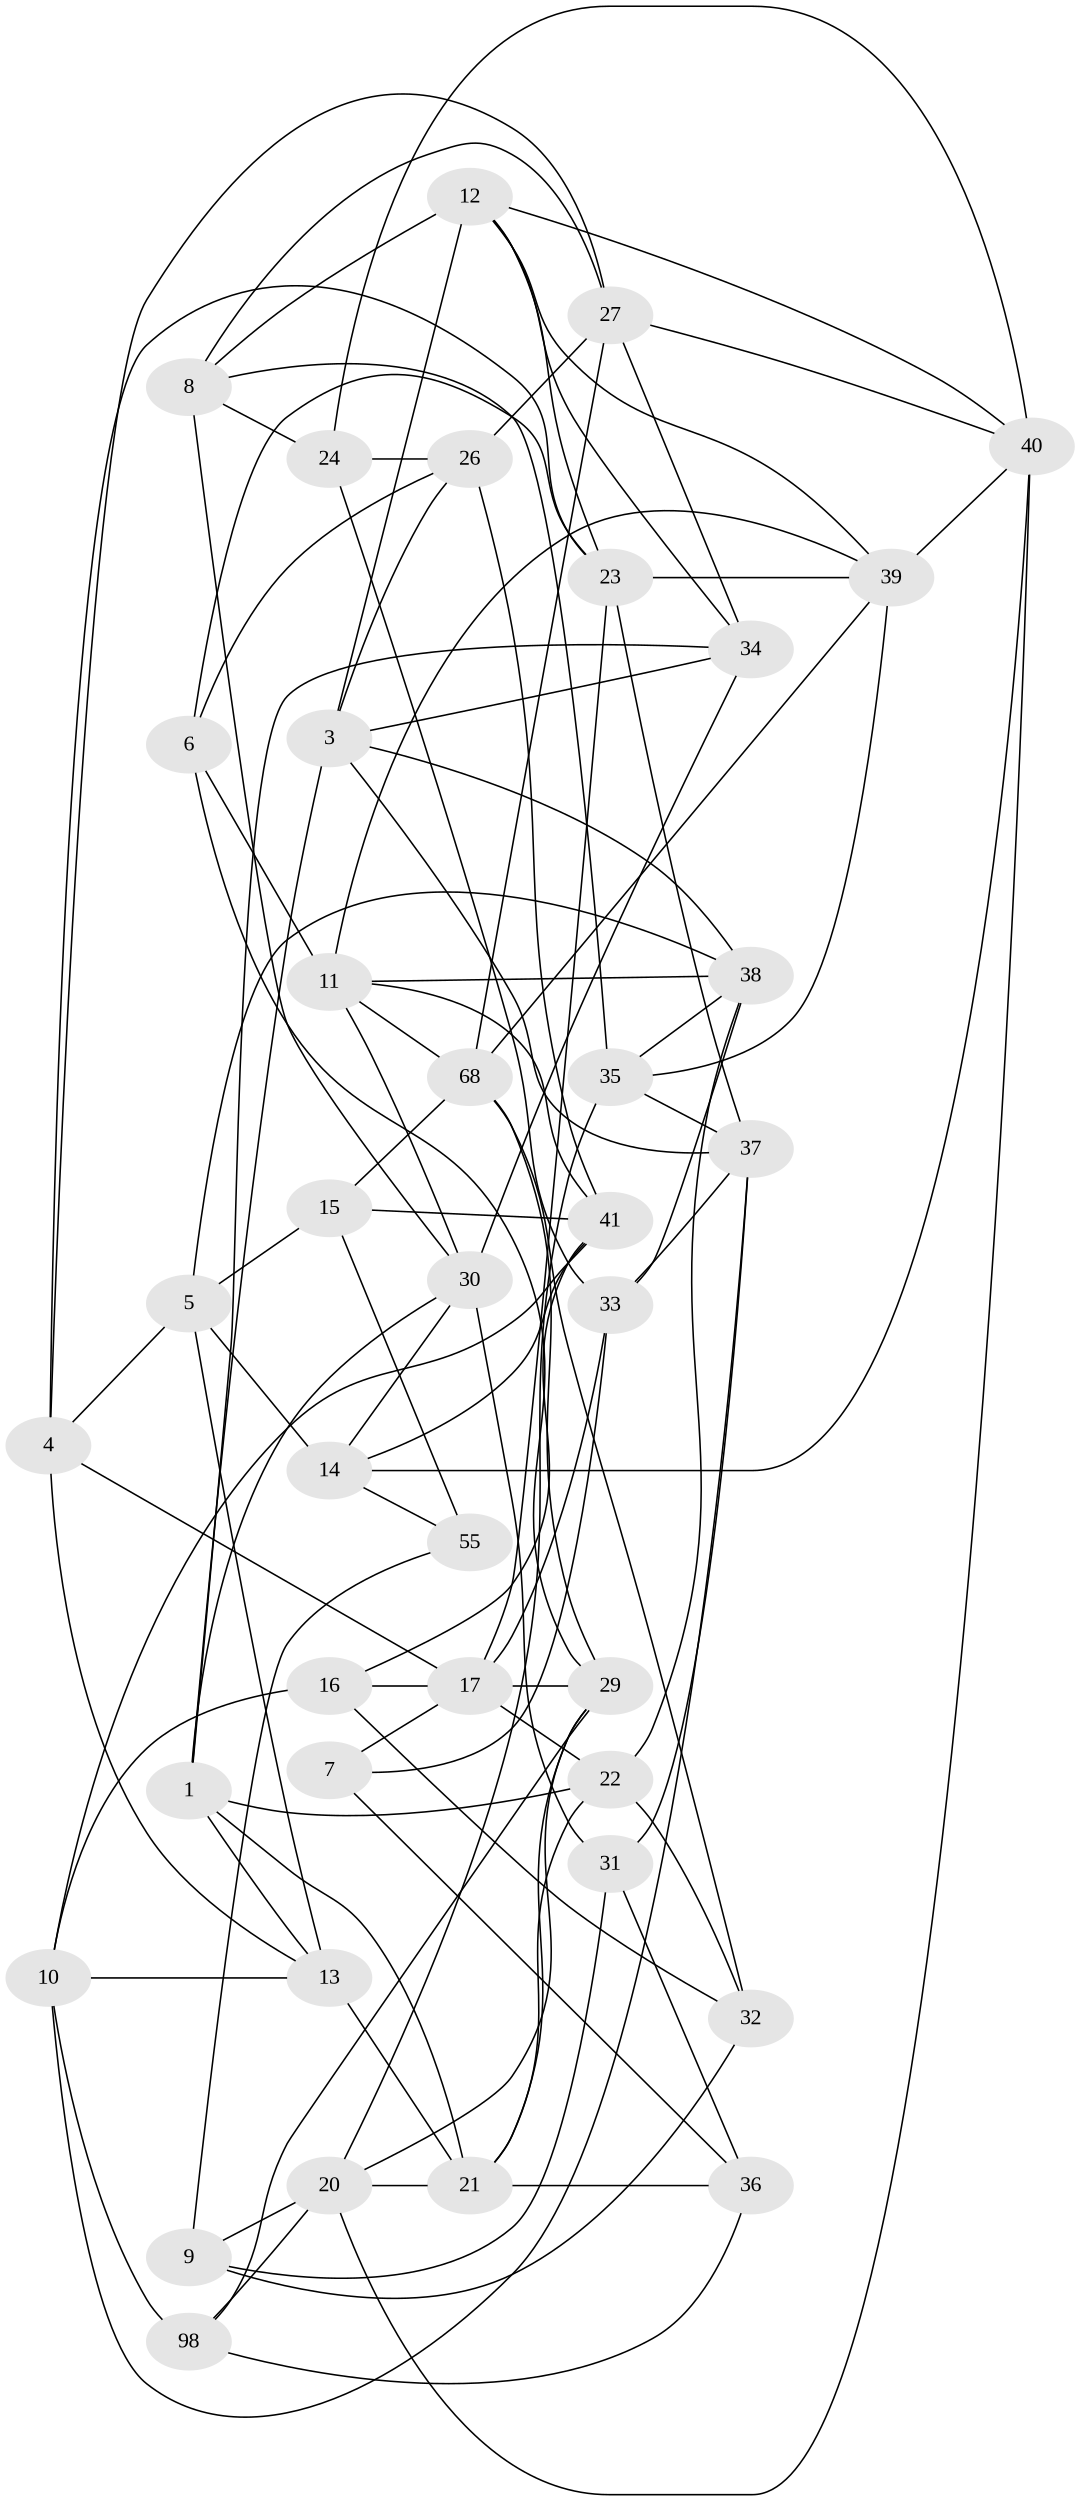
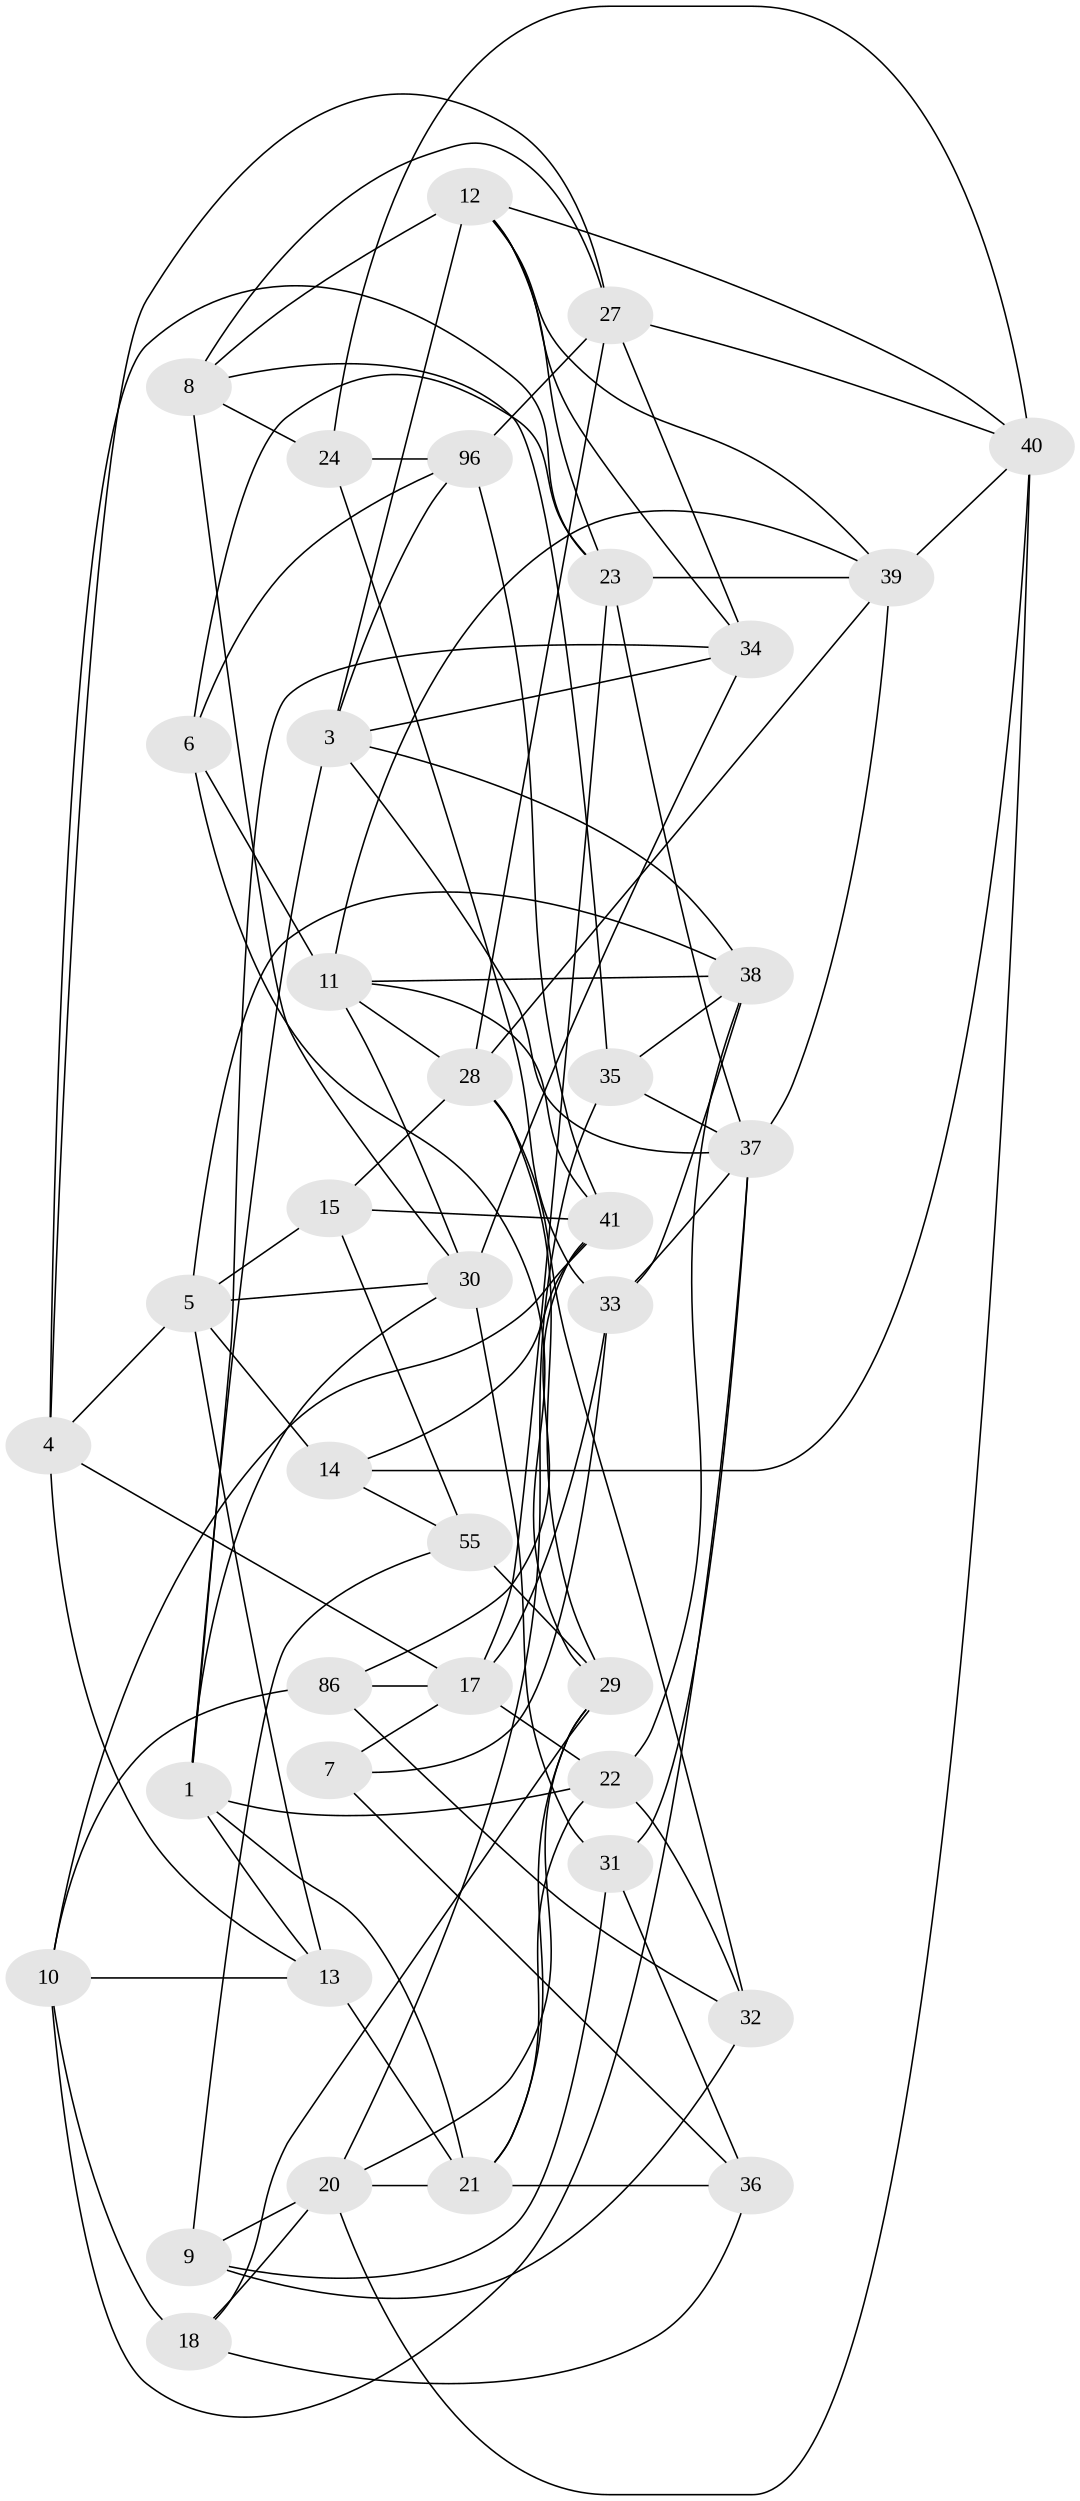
node "26": label "26" -> "96"
edge "39" -- "35": now "39" -- "37"
node "68": label "68" -> "28"
edge "30" -- "14": now "30" -- "5"
node "16": label "16" -> "86"
edge "17" -- "29": now "55" -- "29"
node "98": label "98" -> "18"
